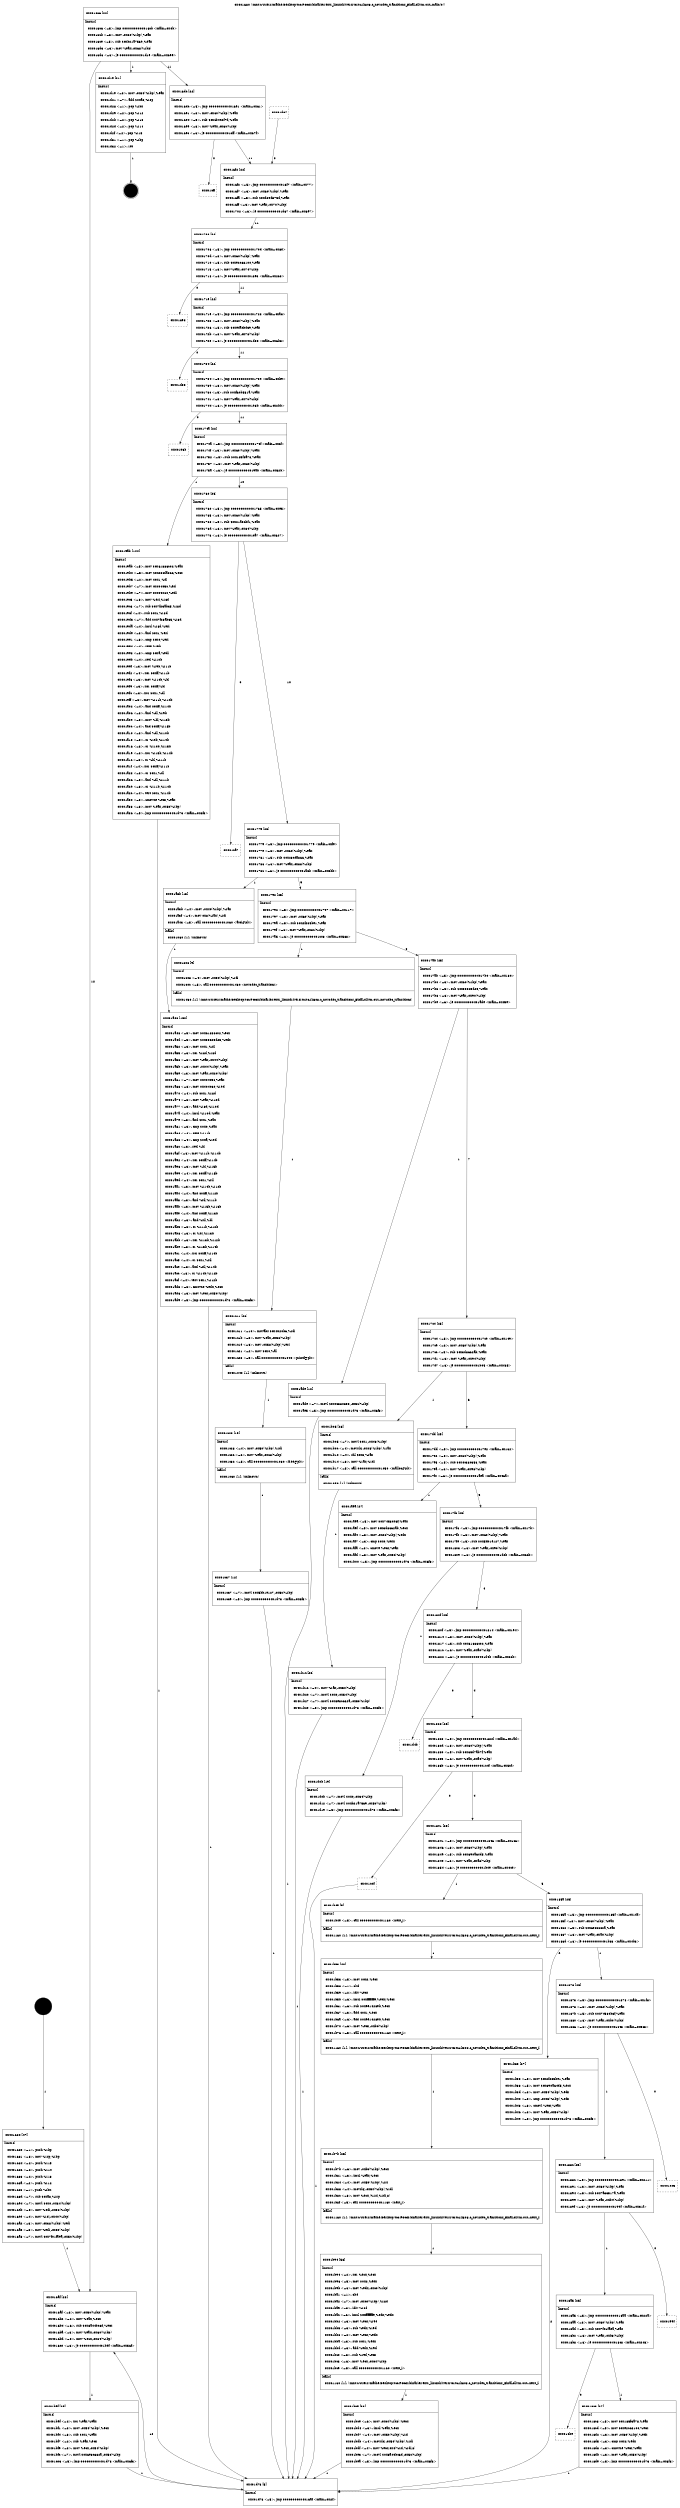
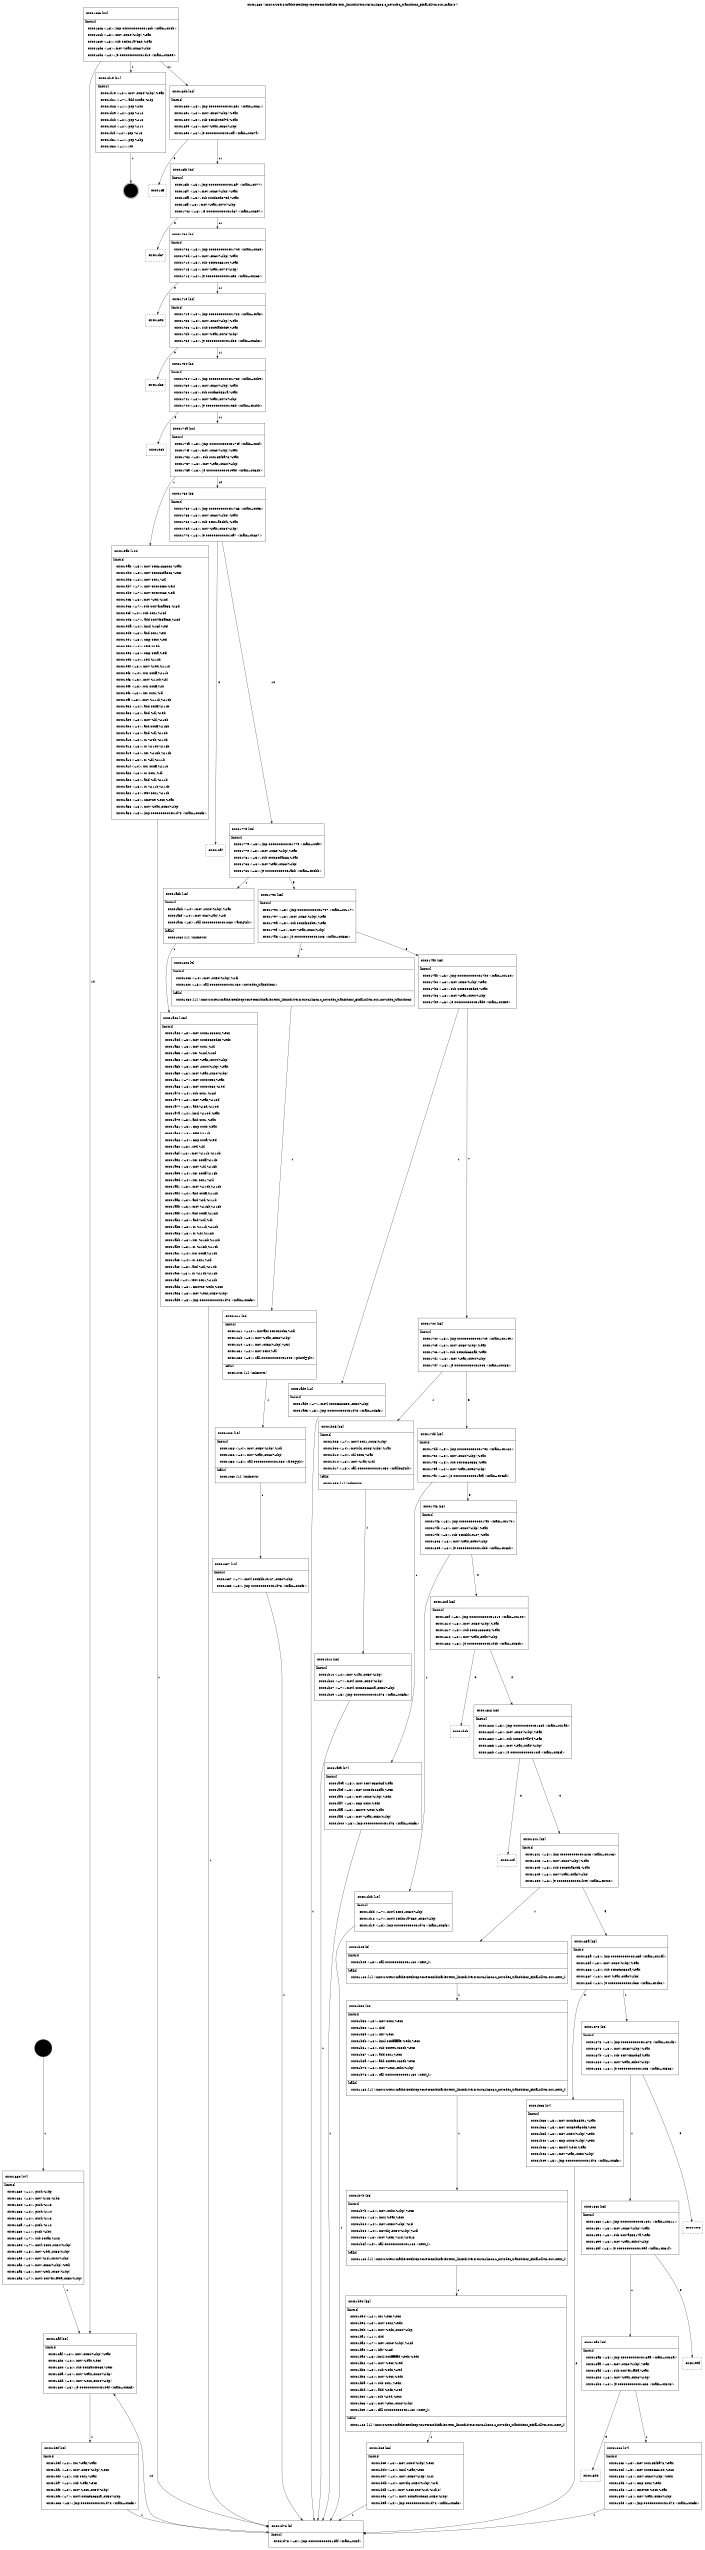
edge "0x401d67" -> "0x4016f2 [22]": reversed
edge "0x401c4f" -> "0x401d73 [5]": now "0x401aea [27]" -> "0x401d73 [5]"
